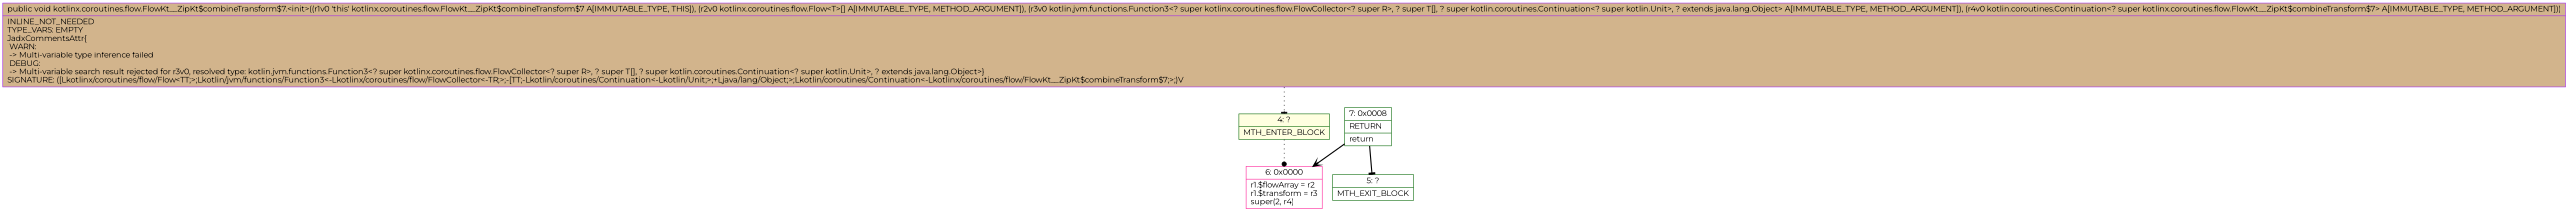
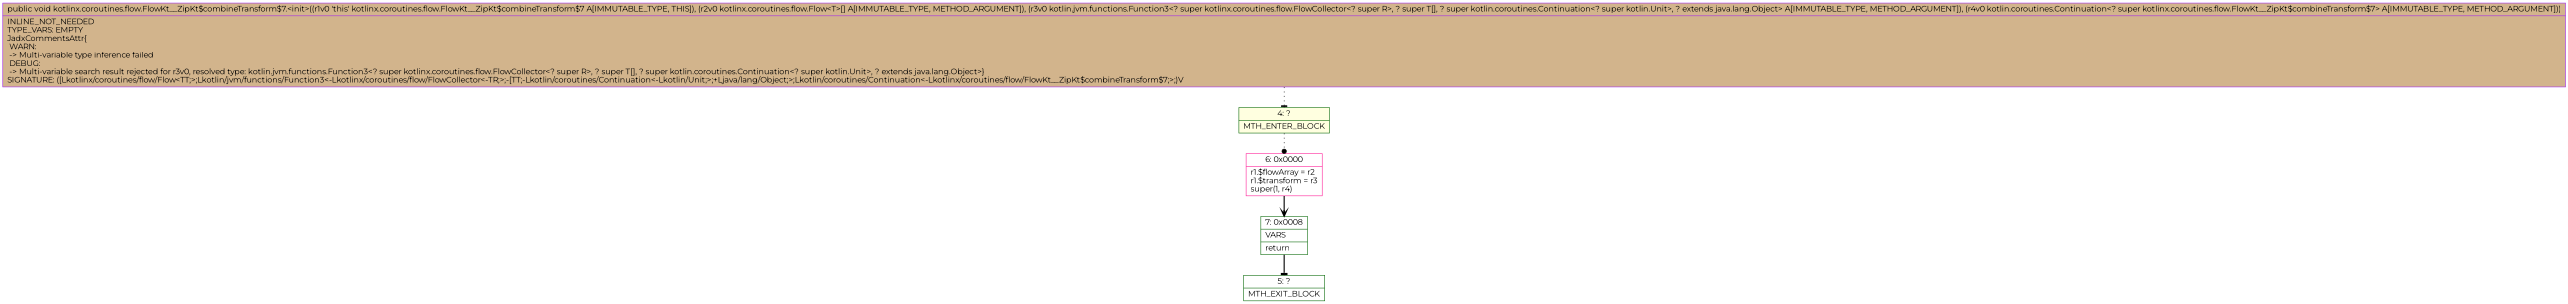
node "7: 0x0008": text "RETURN" -> "VARS"
edge "7: 0x0008" -> "6: 0x0000": reversed
node "6: 0x0000": text "super(2, r4)" -> "super(1, r4)"
